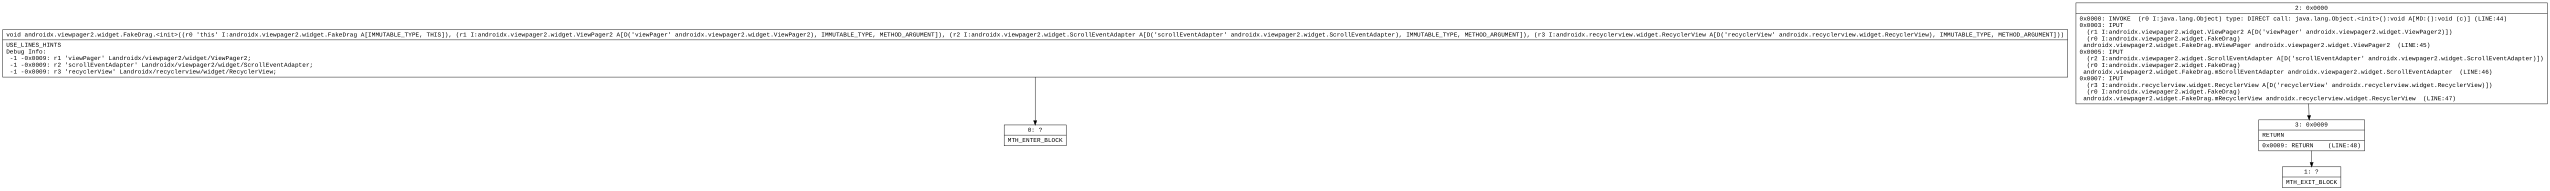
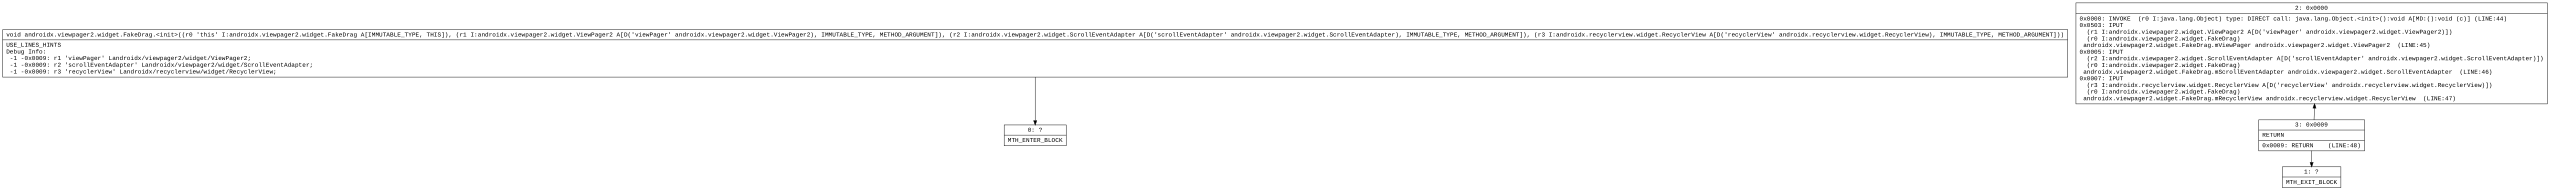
node "2: 0x0000": text "0x0003: IPUT" -> "0x0503: IPUT"
edge "2: 0x0000" -> "3: 0x0009": reversed
